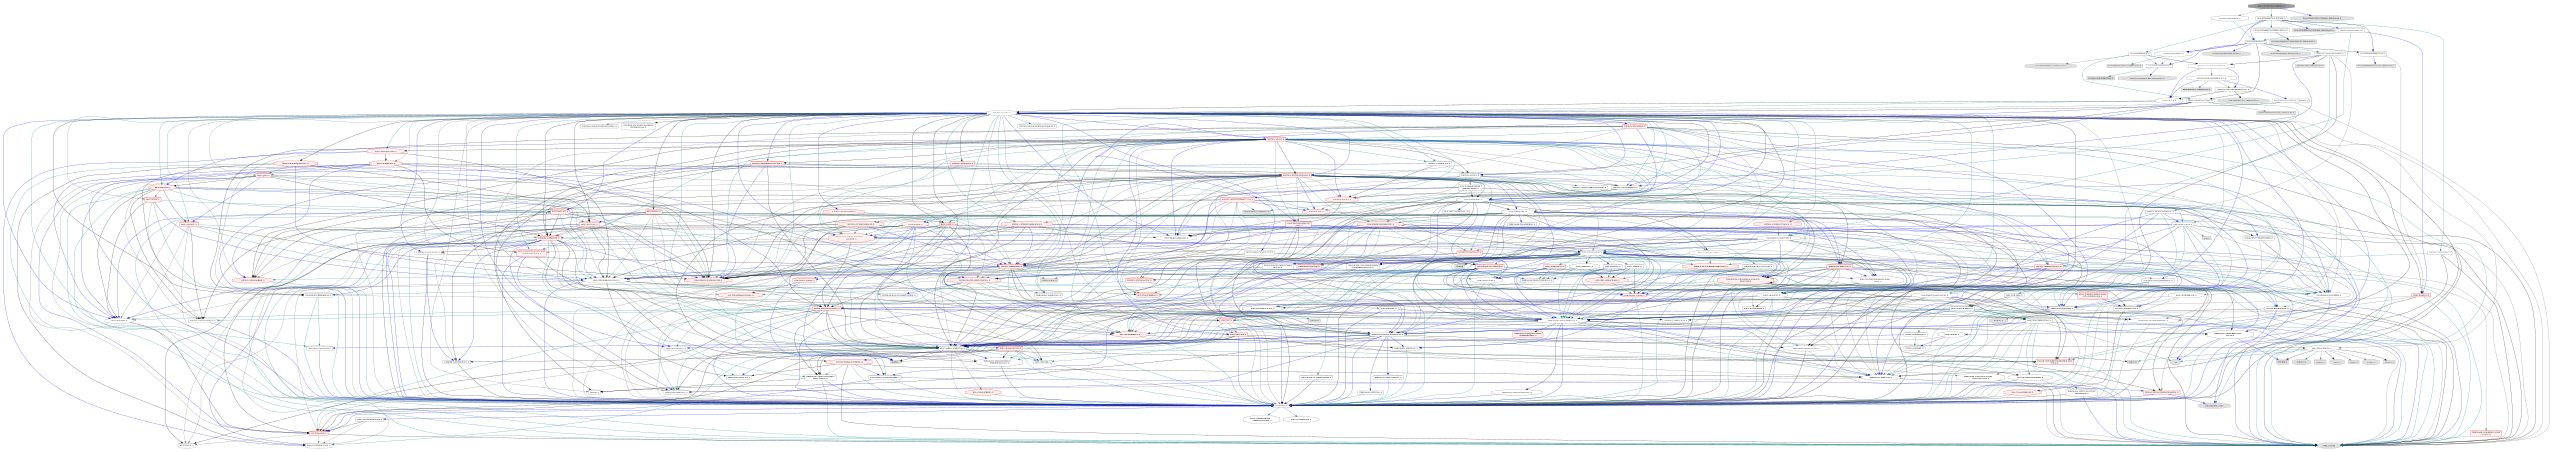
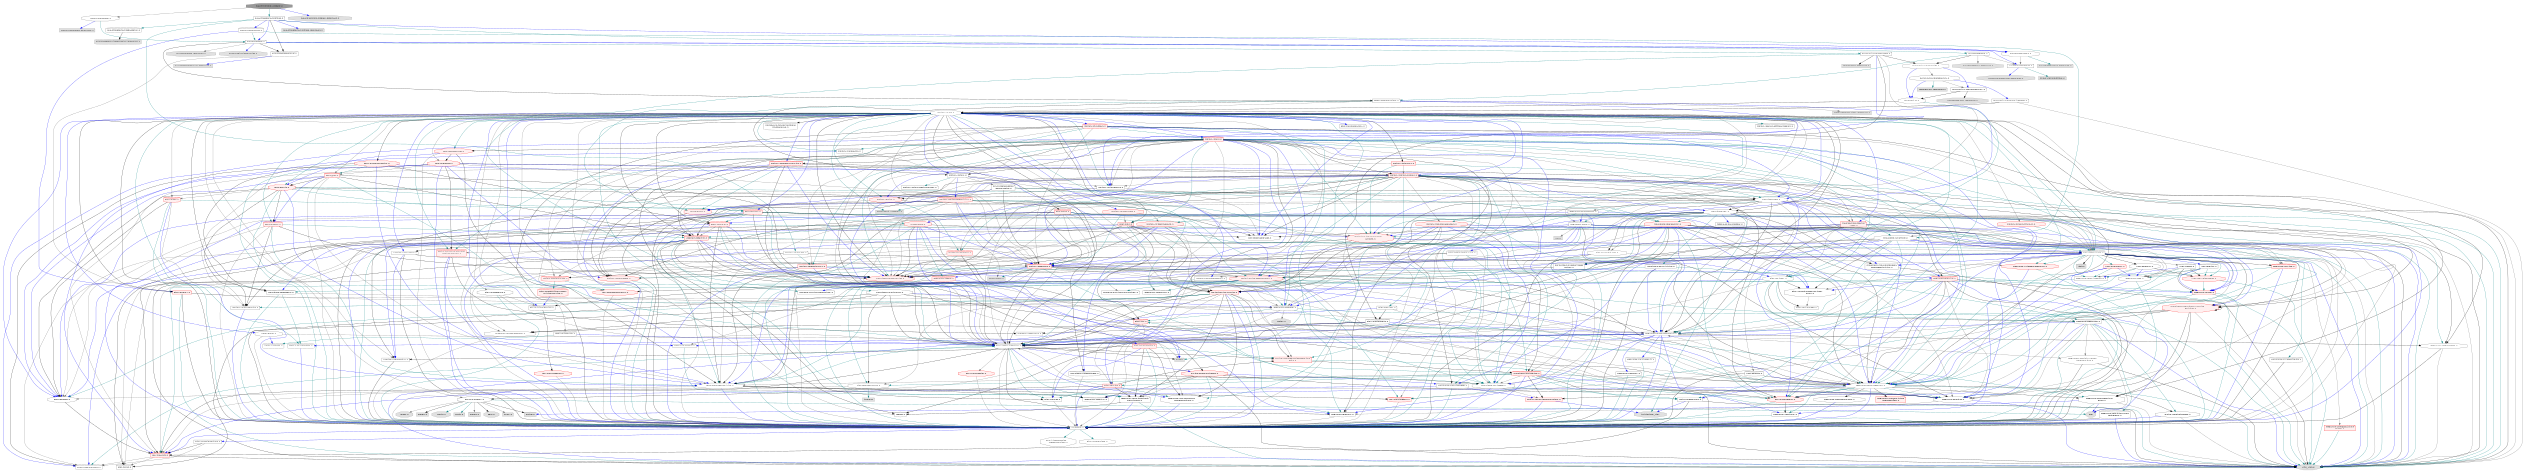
node "StateTreeNodeBase.generated.h": added
edge "UObject/CoreNative.h" -> "UObject/Script.h": removed
edge "UObject/ObjectMacros.h" -> "Templates/TypeHash.h": now "UObject/TopLevelAssetPath.h" -> "Templates/TypeHash.h"
edge "Containers/Map.h" -> "Misc/FallbackStruct.h": now "UObject/Class.h" -> "Misc/FallbackStruct.h"
edge "Math/Vector4.h" -> "stdio.h": now "Math/Vector4.h" -> "Misc/Crc.h"
edge "UObject/Field.h" -> "Serialization/Archive.h": added
edge "Containers/SparseArray.h" -> "Templates/UnrealTemplate.h": added
edge "Serialization/MemoryLayout.h" -> "Concepts/StaticStructProvider.h": added
edge "Misc/IntrusiveUnsetOptional State.h" -> "Misc/Optional.h": reversed
edge "Containers/StringView.h" -> "Traits/IsCharEncodingCompatible With.h": reversed
edge "Misc/TVariantMeta.h" -> "Templates/MemoryOps.h": now "Serialization/MemoryLayout.h" -> "Templates/MemoryOps.h"
